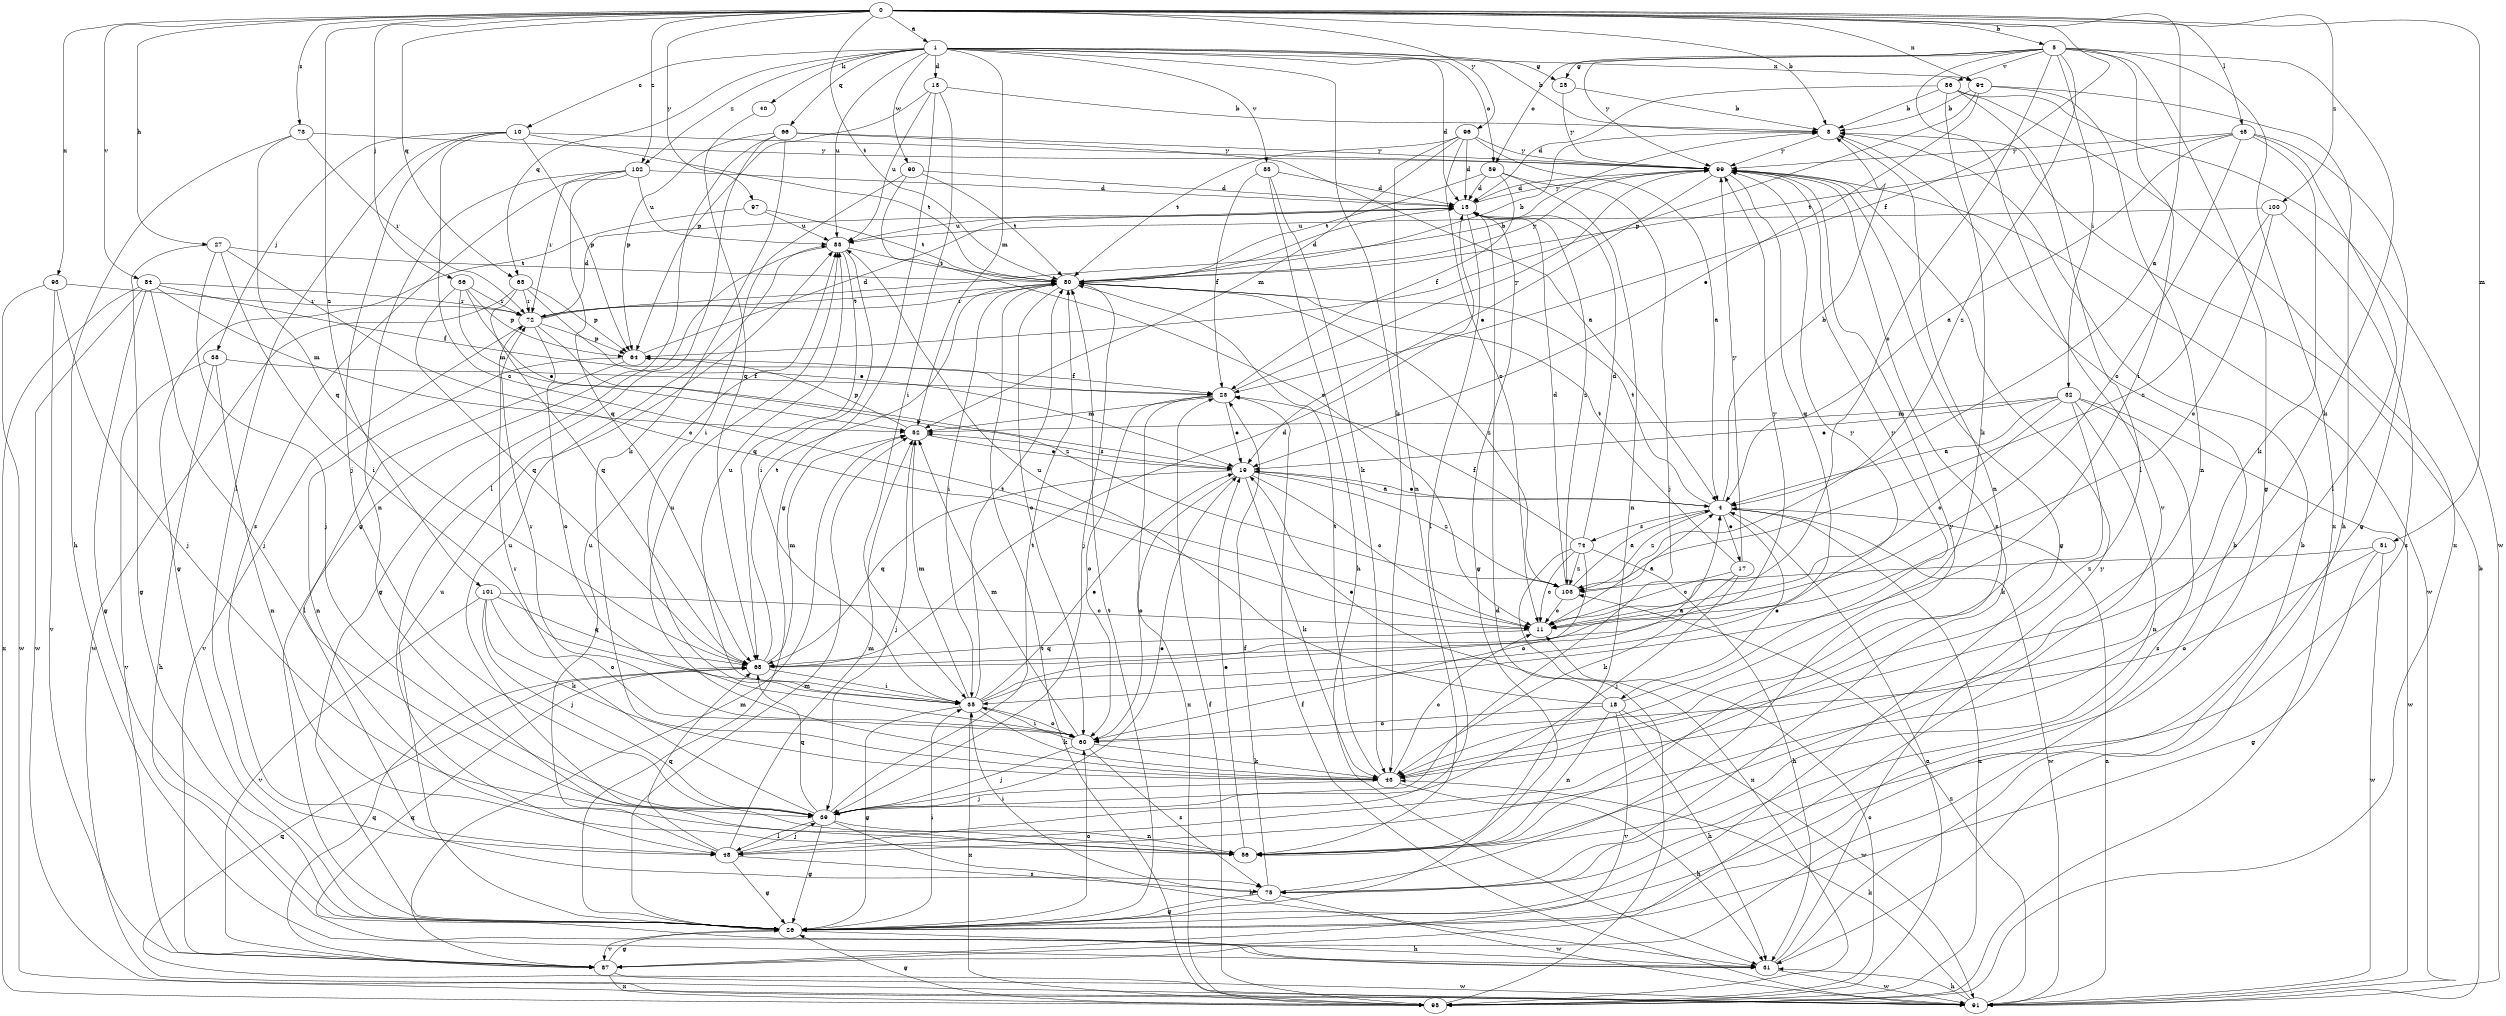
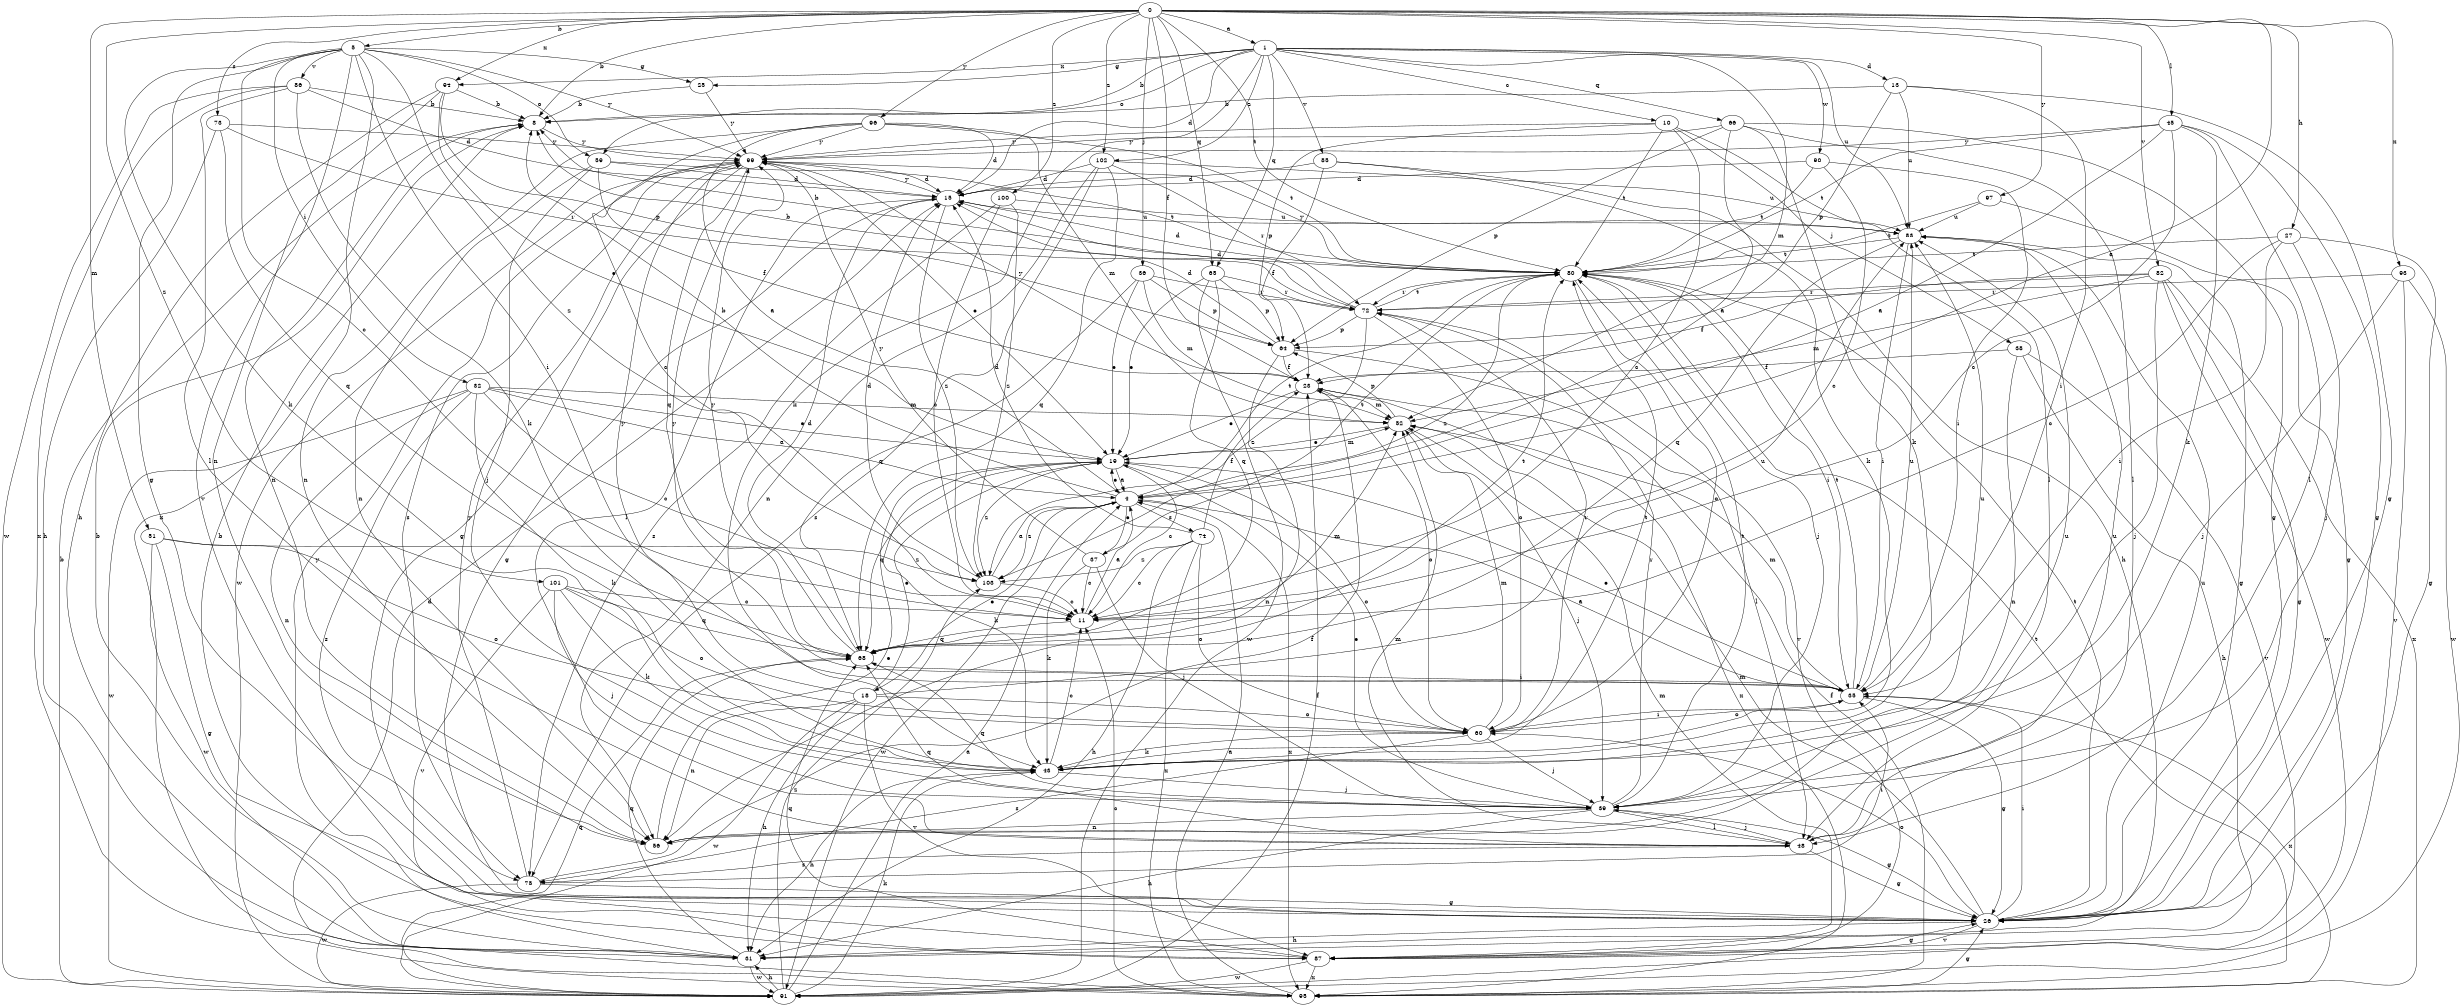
node "40": removed
node "84": label "84" -> "82"
edge "19" -> "52": label "s" -> "m"
edge "10" -> "39": removed, label "j"
node "17": label "17" -> "37"
edge "35" -> "43": removed, label "k"
edge "51" -> "91": now "51" -> "31"
